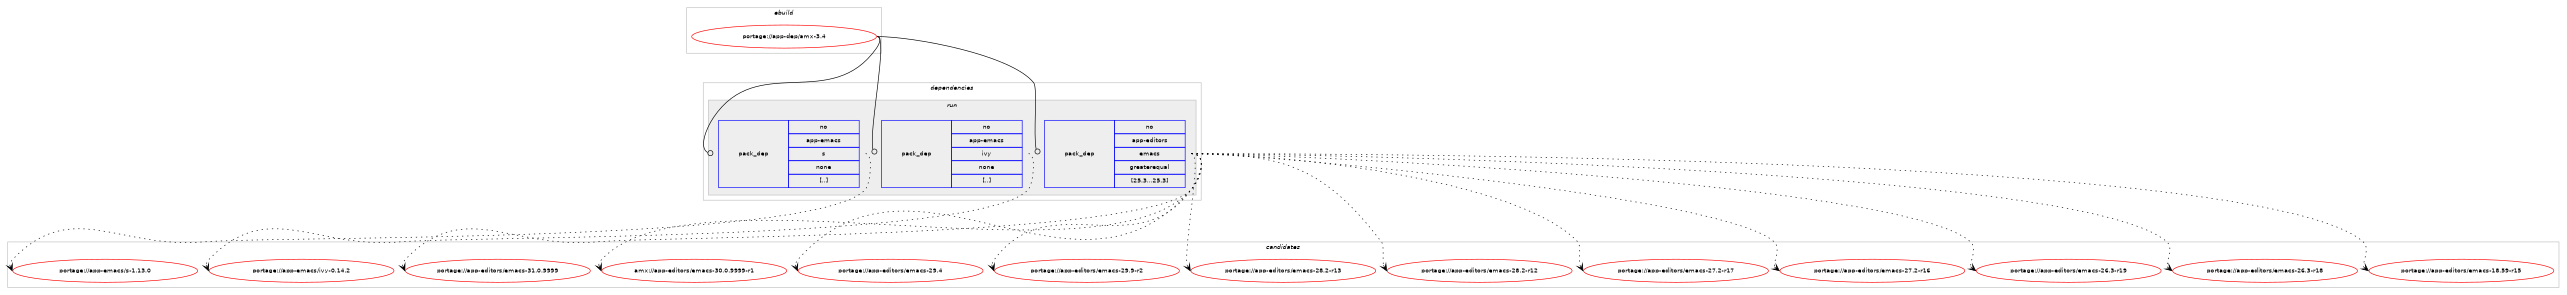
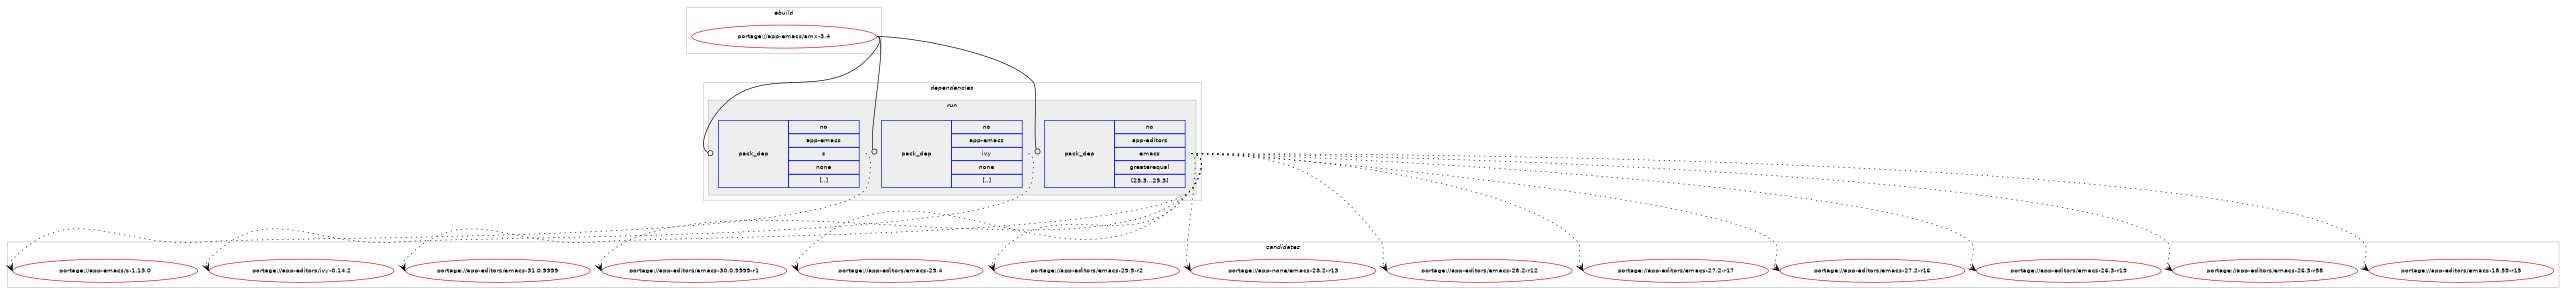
node "portage://app-dep/amx-3.4": label "portage://app-dep/amx-3.4" -> "portage://app-emacs/amx-3.4"
node "portage://app-emacs/ivy-0.14.2": label "portage://app-emacs/ivy-0.14.2" -> "portage://app-editors/ivy-0.14.2"
node "amx://app-editors/emacs-30.0.9999-r1": label "amx://app-editors/emacs-30.0.9999-r1" -> "portage://app-editors/emacs-30.0.9999-r1"
node "portage://app-editors/emacs-28.2-r13": label "portage://app-editors/emacs-28.2-r13" -> "portage://app-none/emacs-28.2-r13"
node "portage://app-editors/emacs-26.3-r18": label "portage://app-editors/emacs-26.3-r18" -> "portage://app-editors/emacs-26.3-r58"
